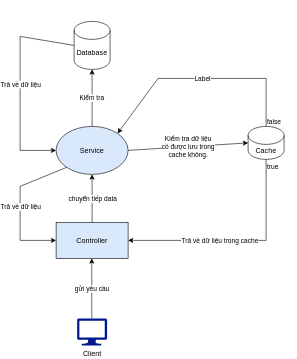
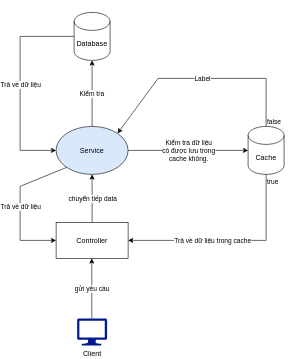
node "Database": moved (92, 45) -> (92, 36)
node "Cache": size 36x33 -> 36x48
node "Controller": fillcolor #dae8fc -> #ffffff
